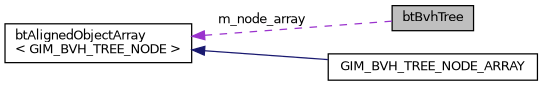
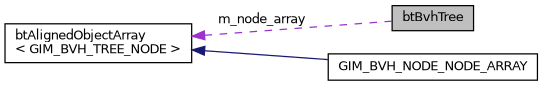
node "GIM_BVH_TREE_NODE_ARRAY": label "GIM_BVH_TREE_NODE_ARRAY" -> "GIM_BVH_NODE_NODE_ARRAY"
